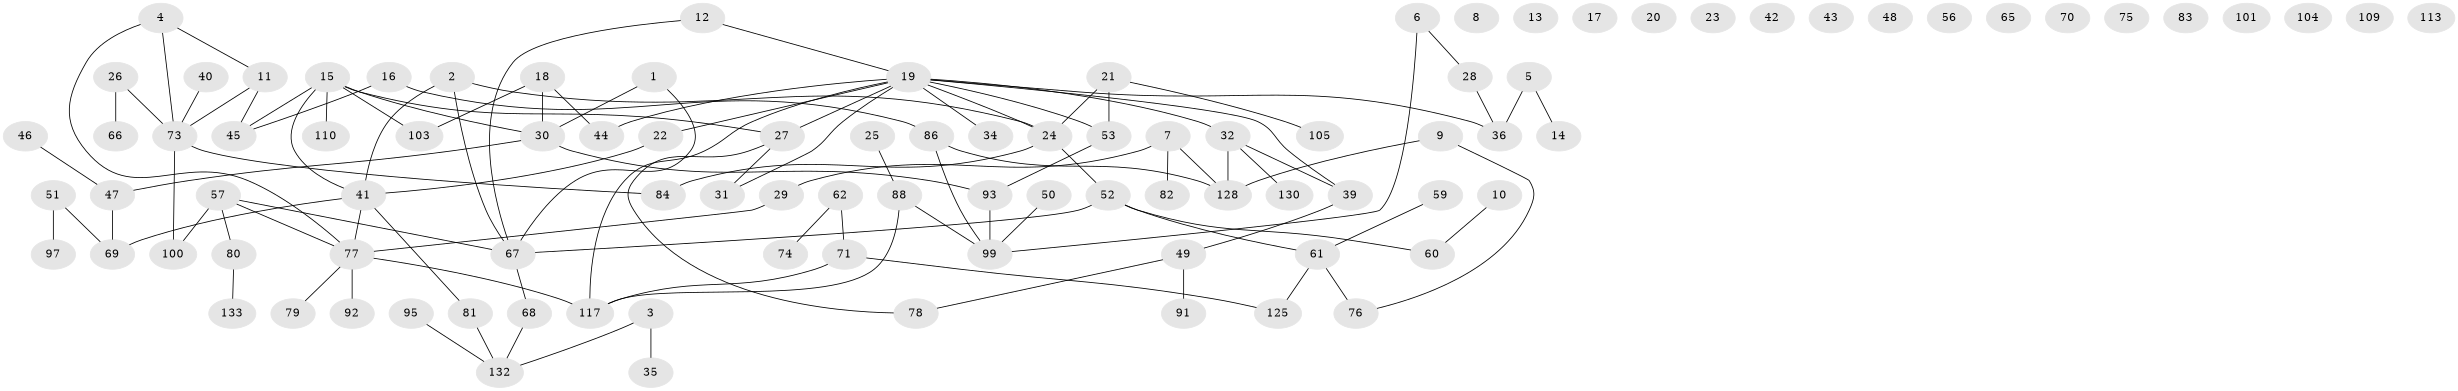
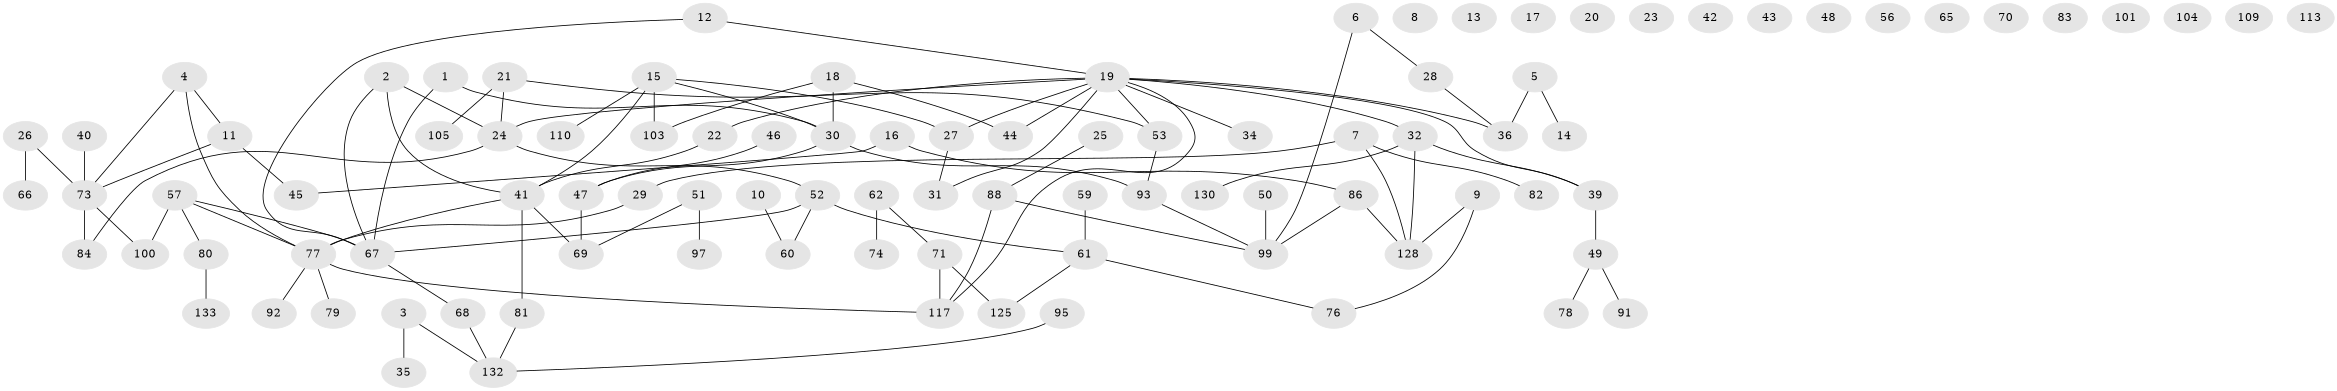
node "75": removed
edge "15" -- "45": removed
edge "27" -- "78": removed
